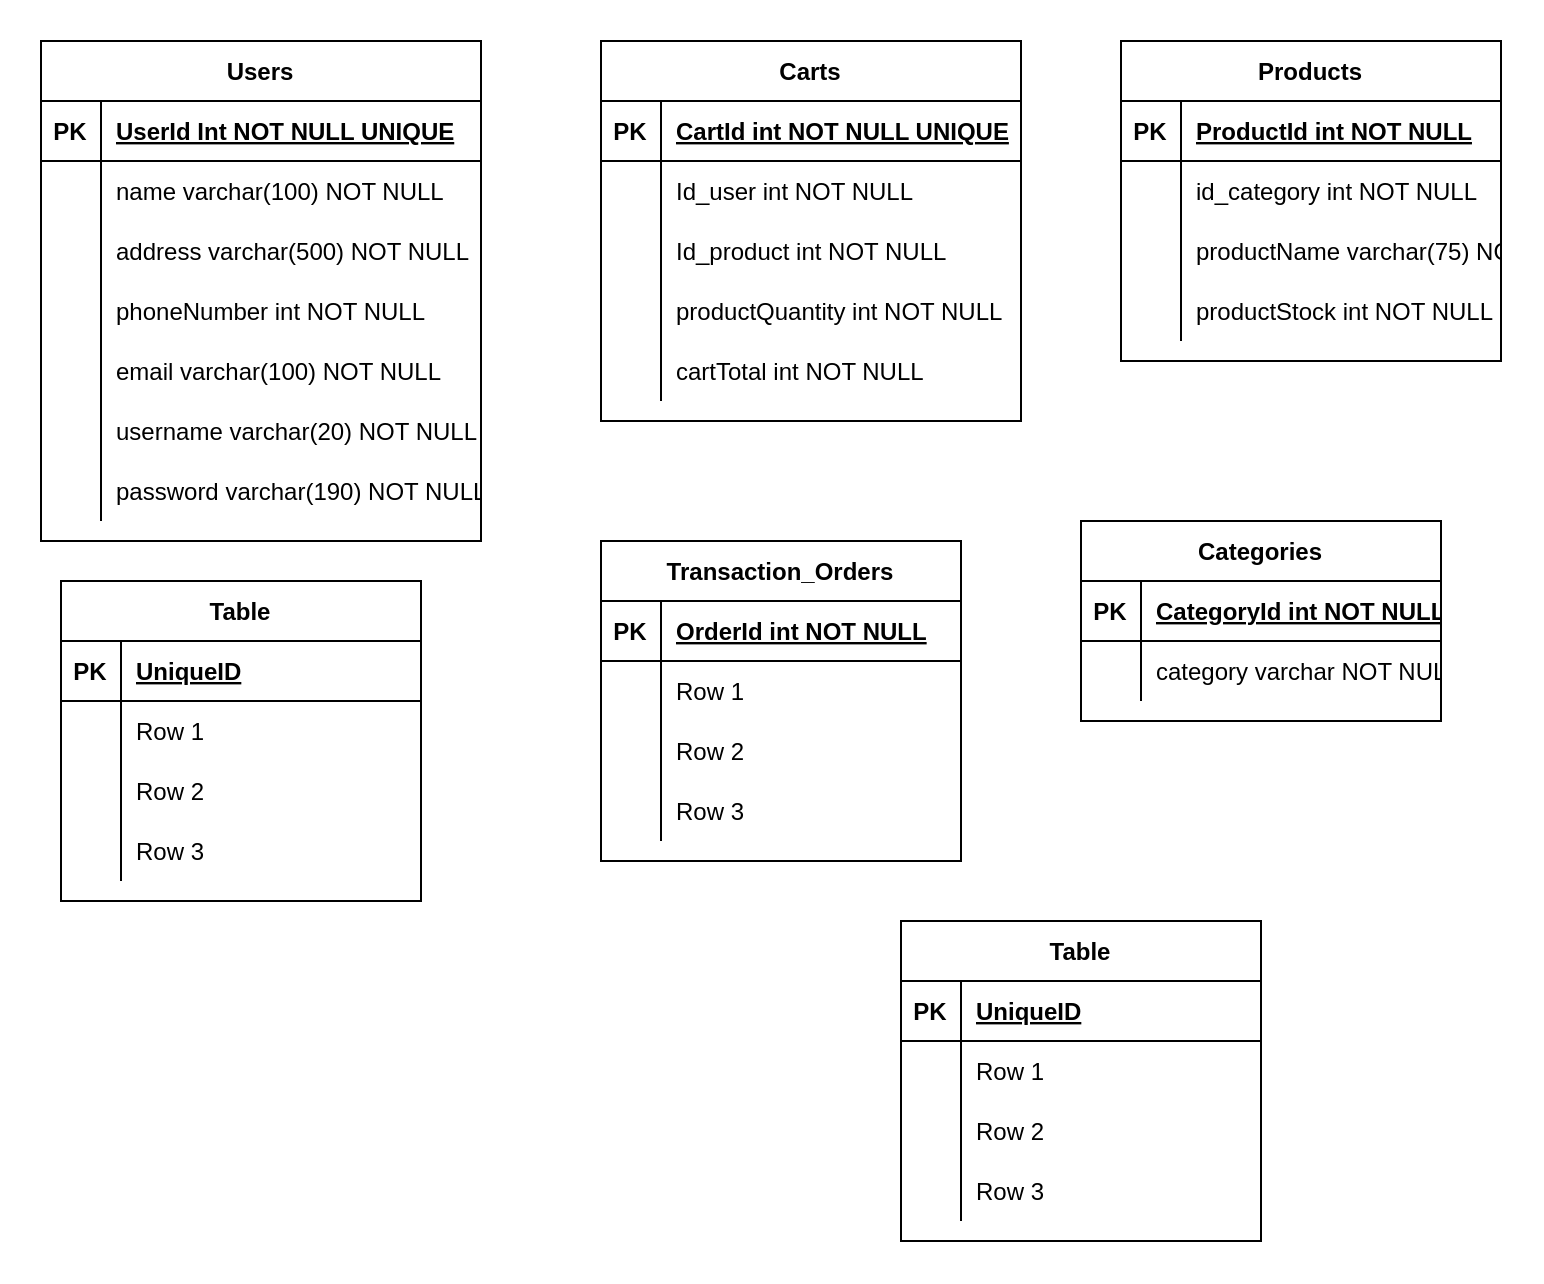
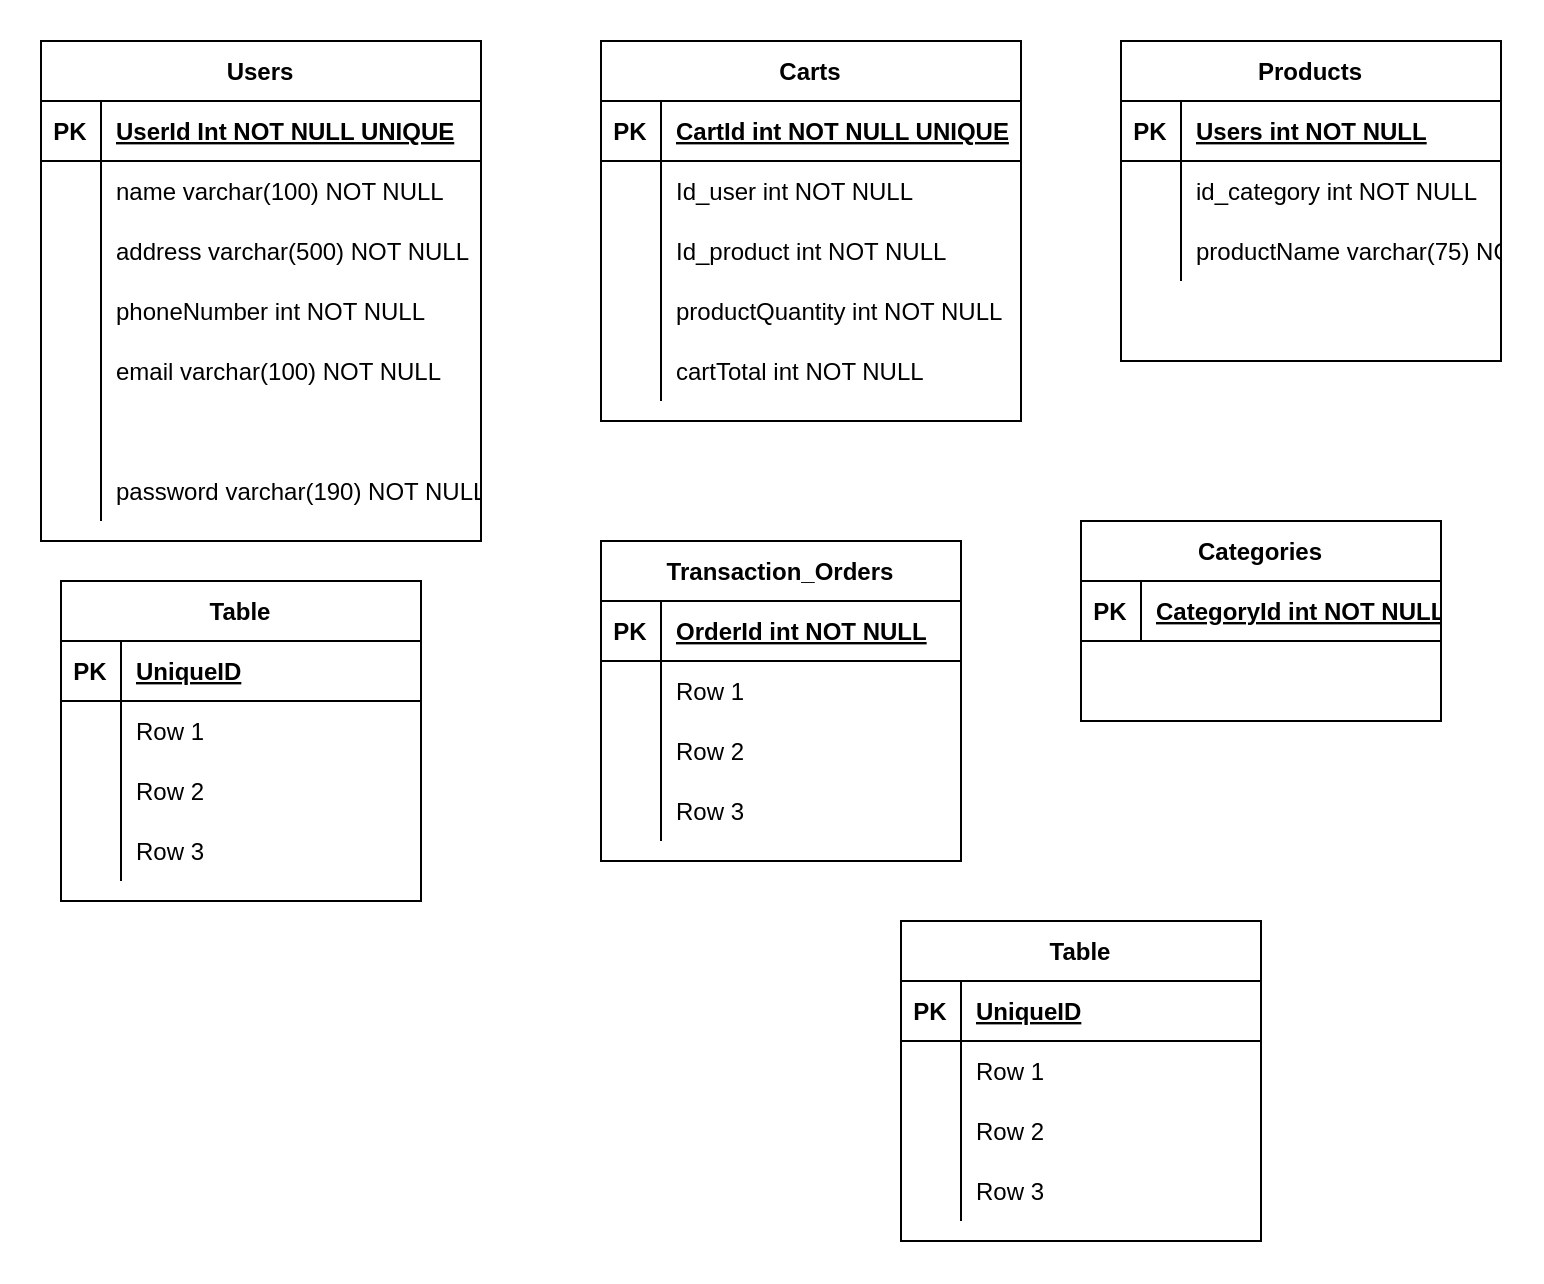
node "ProductId int NOT NULL": label "ProductId int NOT NULL" -> "Users int NOT NULL"
node "productStock int NOT NULL": removed
node "username varchar(20) NOT NULL": removed
node "category varchar NOT NULL": removed
